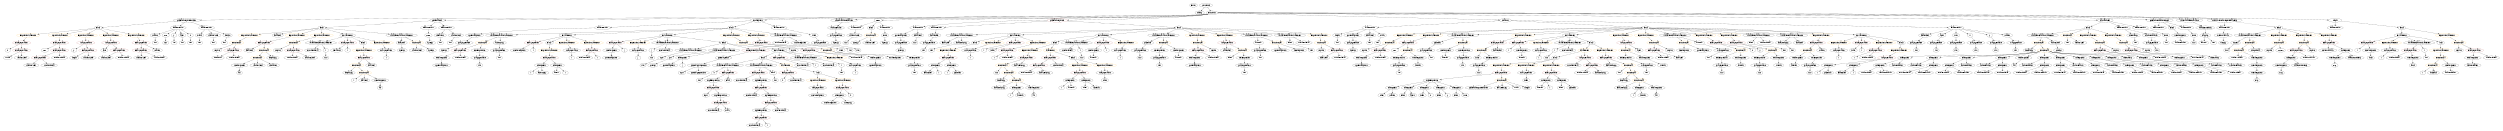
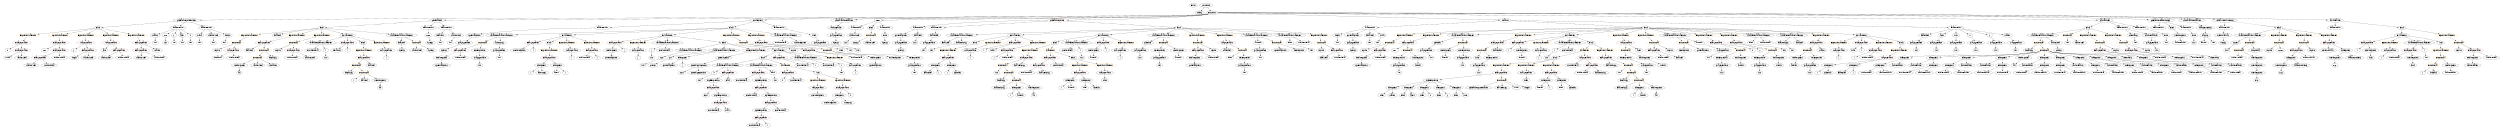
node "withdrawFunds_re_getFinalSeed3": label "withdrawFunds_re_getFinalSeed3" -> "withdrawFunds_re_ent3"
node "height": label "height" -> "fillWithHashes"
